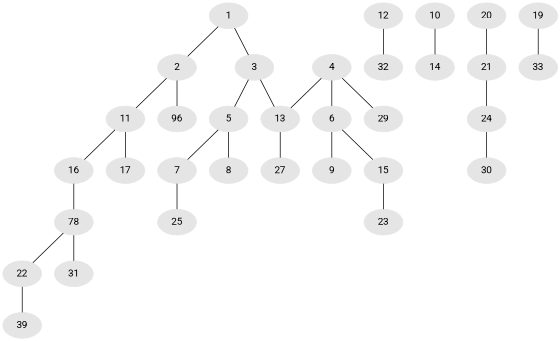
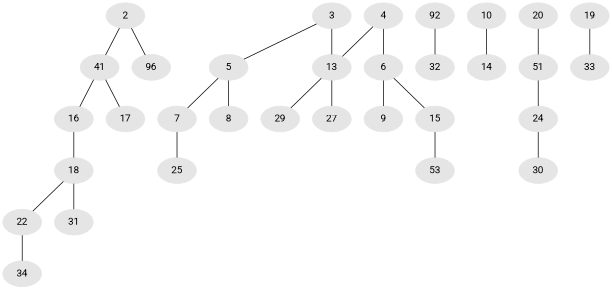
node "1": removed
node "12": label "12" -> "92"
node "21": label "21" -> "51"
edge "4" -- "29": now "13" -- "29"
node "11": label "11" -> "41"
node "78": label "78" -> "18"
node "23": label "23" -> "53"
node "39": label "39" -> "34"
